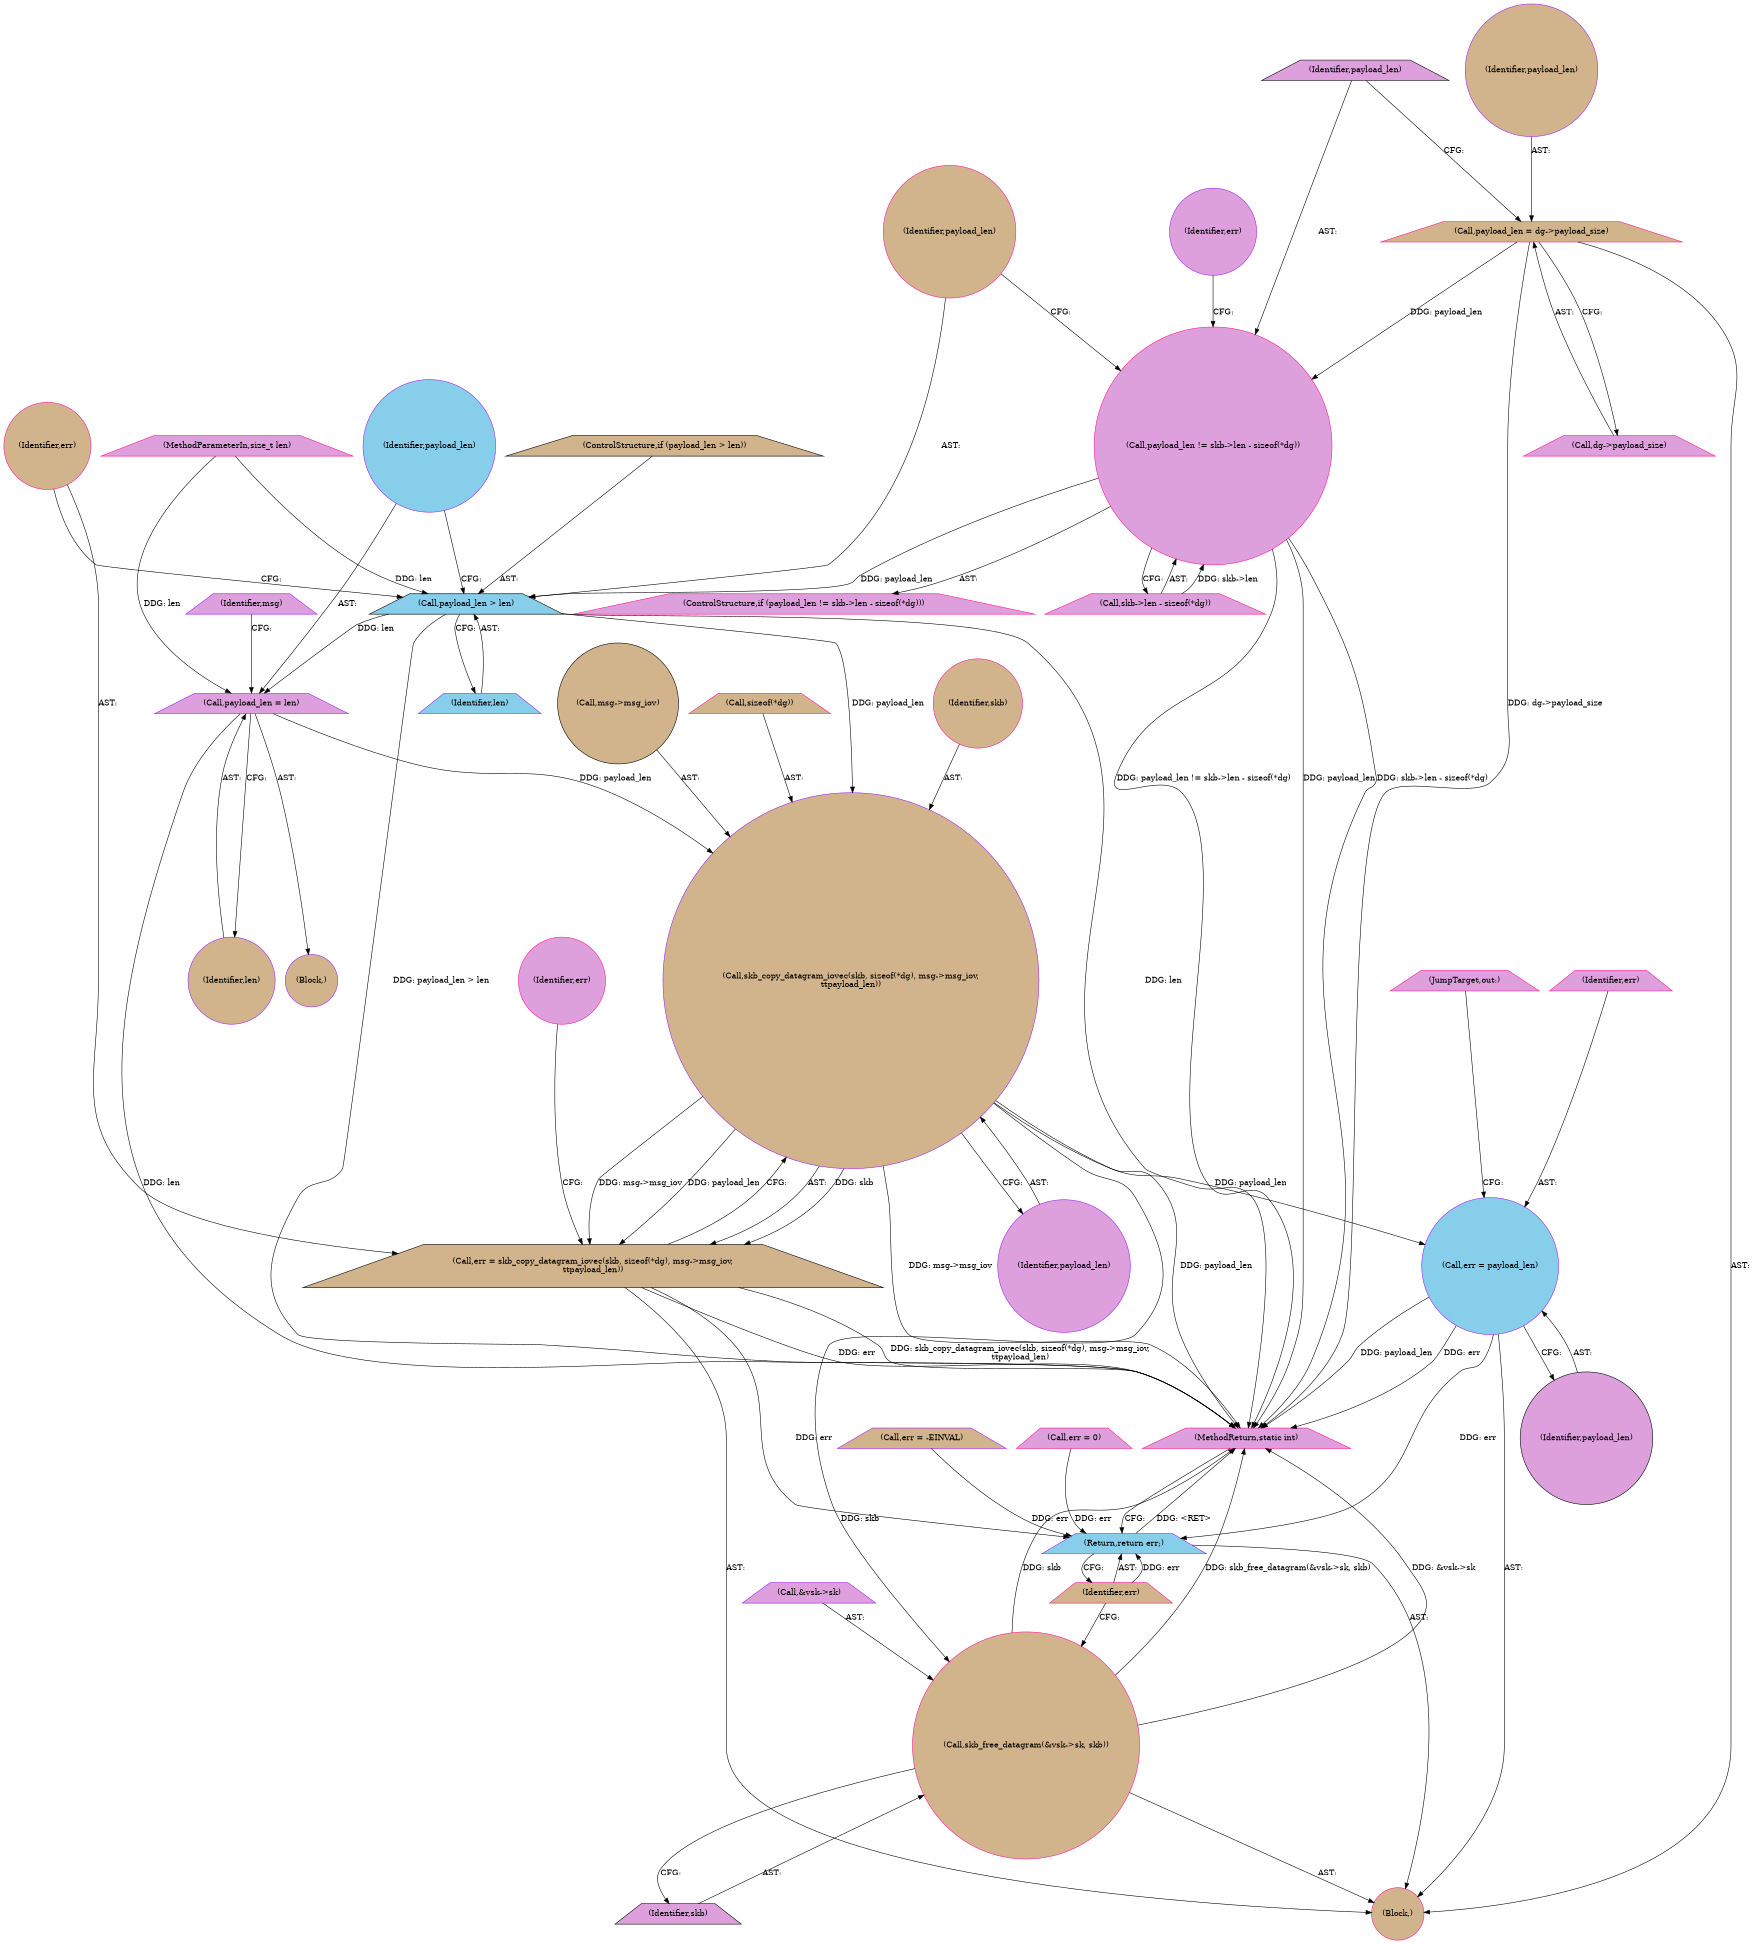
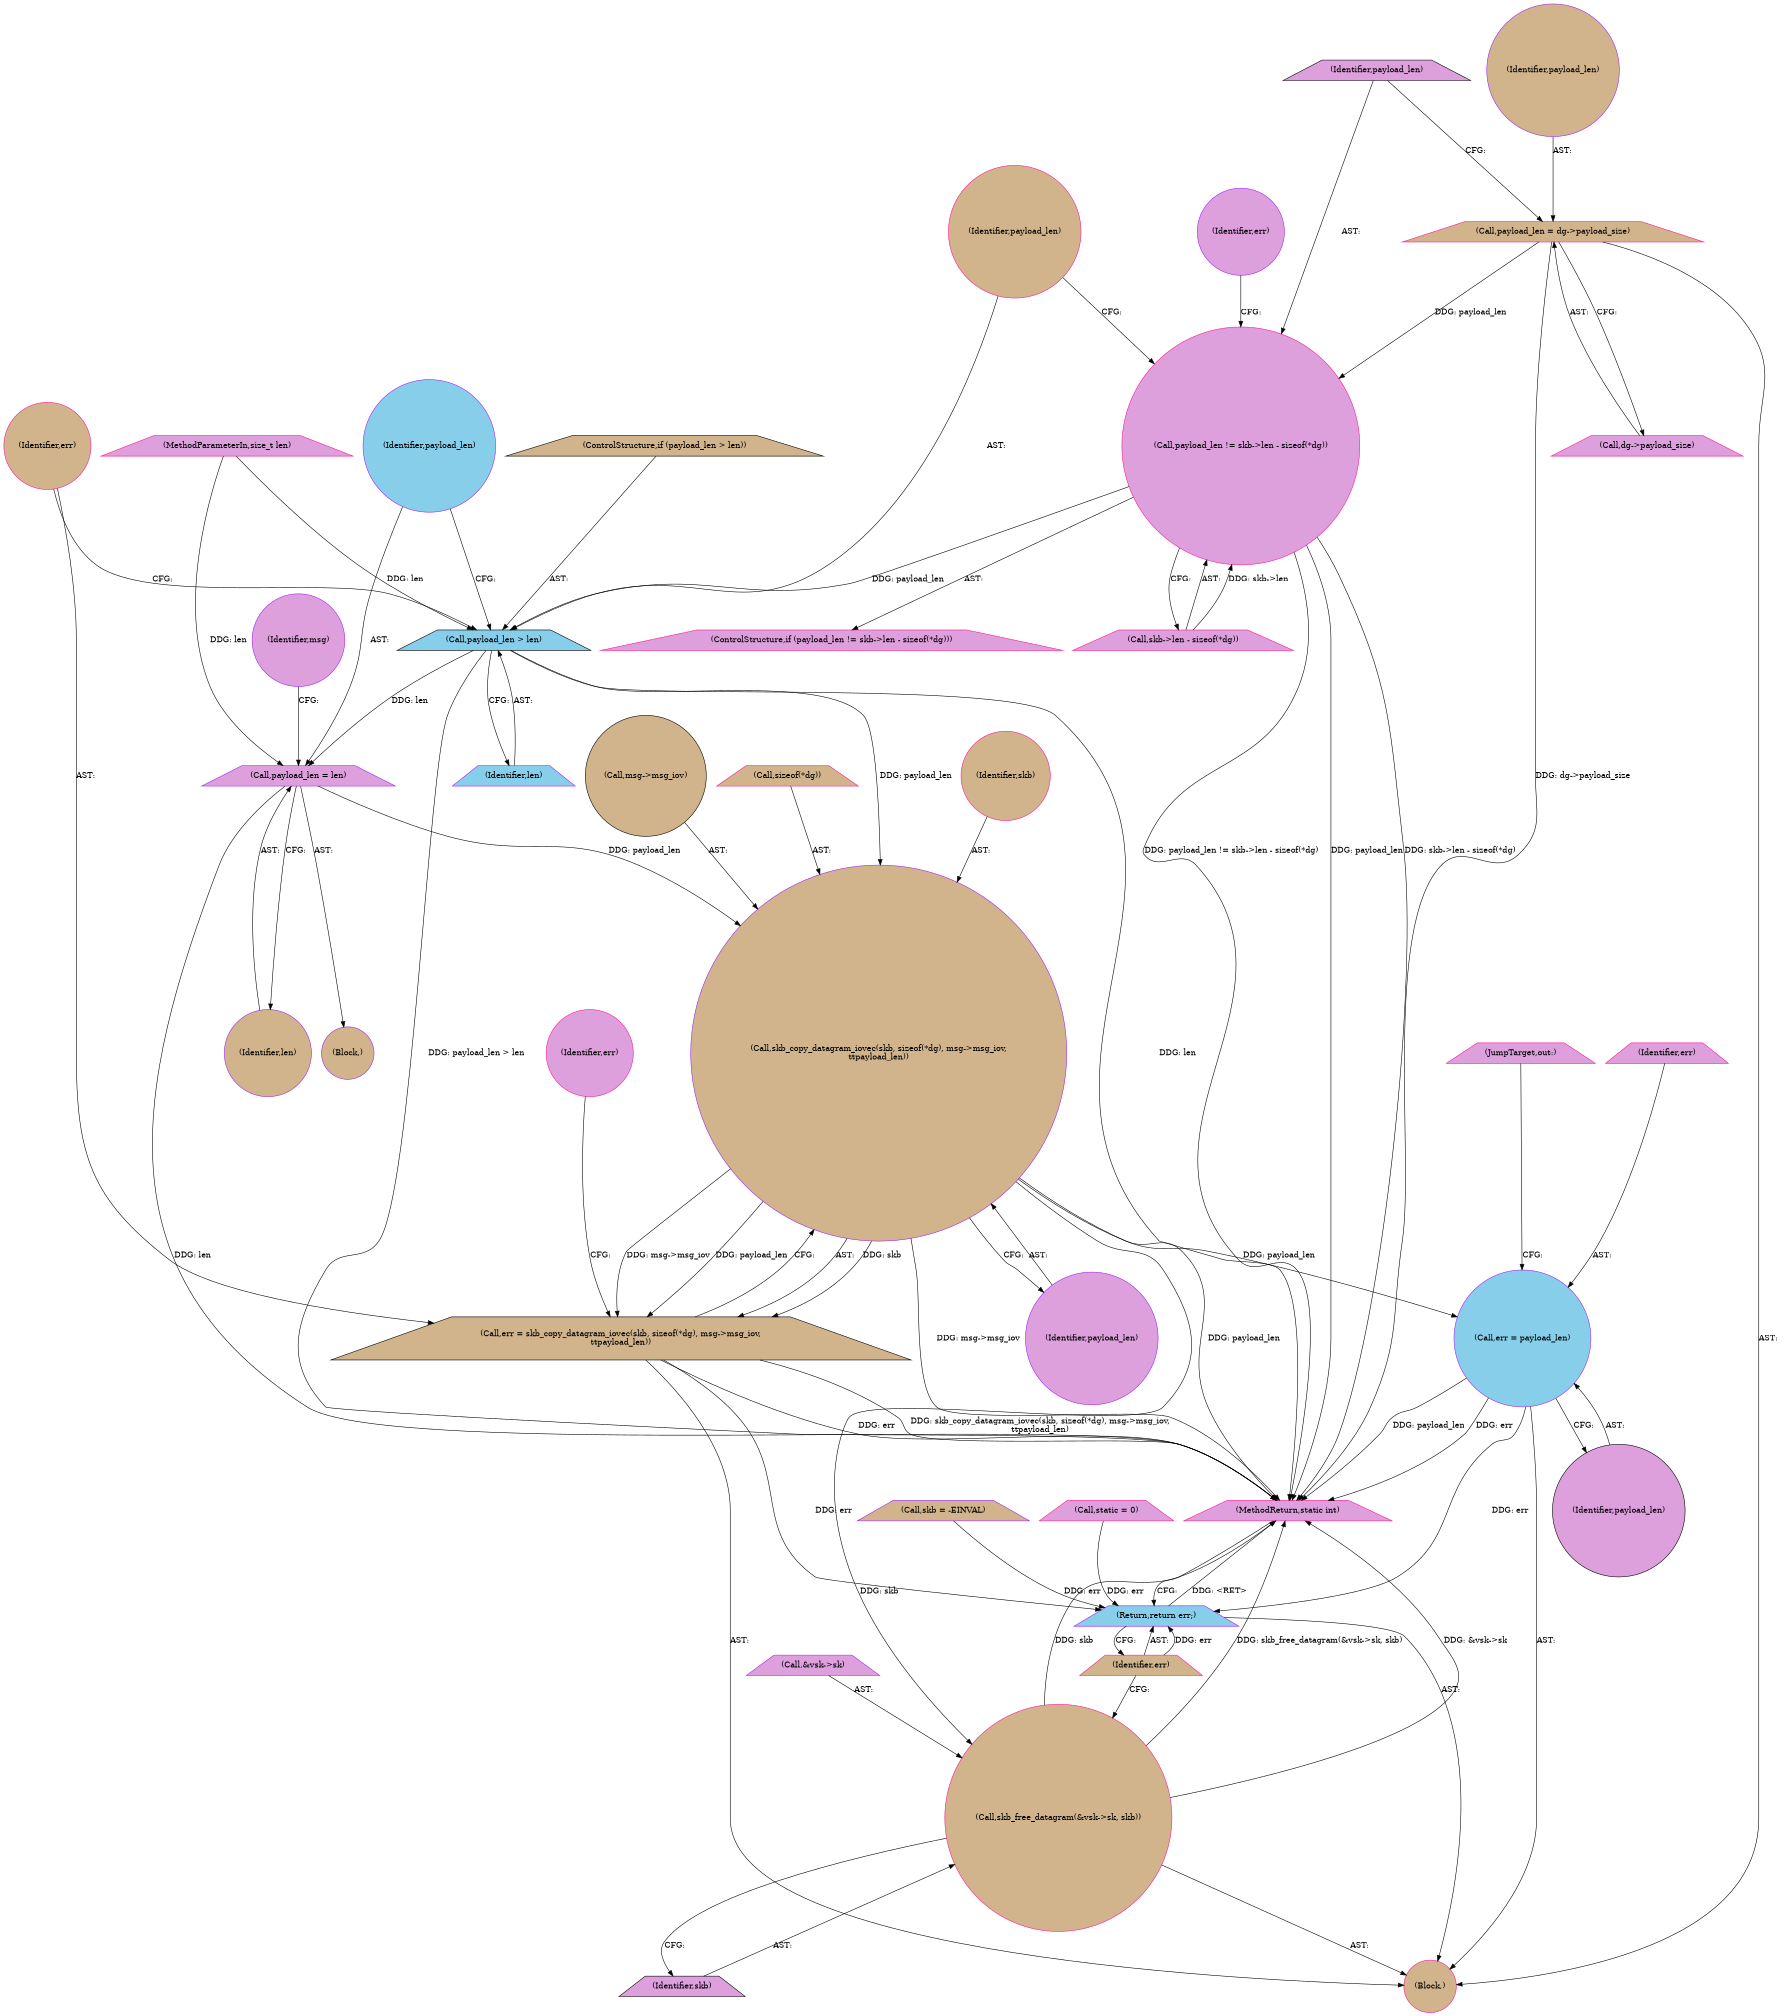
node "(Identifier,msg)": shape trapezium -> circle
node "(Call,err = -EINVAL)": label "(Call,err = -EINVAL)" -> "(Call,skb = -EINVAL)"
node "(Call,err = 0)": label "(Call,err = 0)" -> "(Call,static = 0)"
